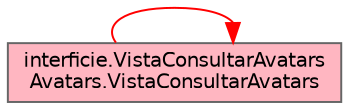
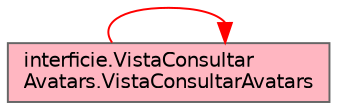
node "interficie.VistaConsultarAvatars Avatars.VistaConsultarAvatars": label "interficie.VistaConsultarAvatars Avatars.VistaConsultarAvatars" -> "interficie.VistaConsultar Avatars.VistaConsultarAvatars"
